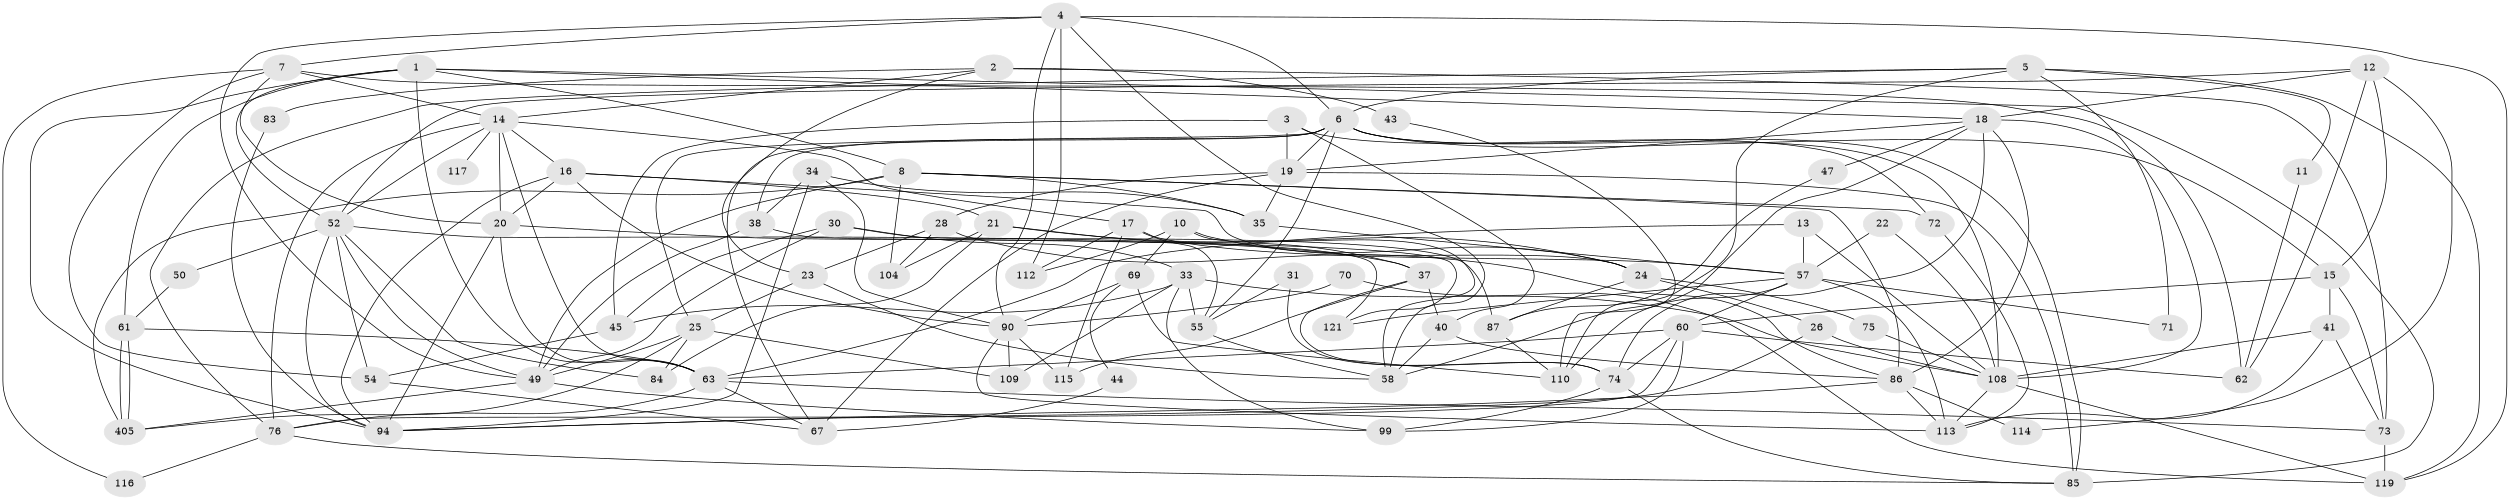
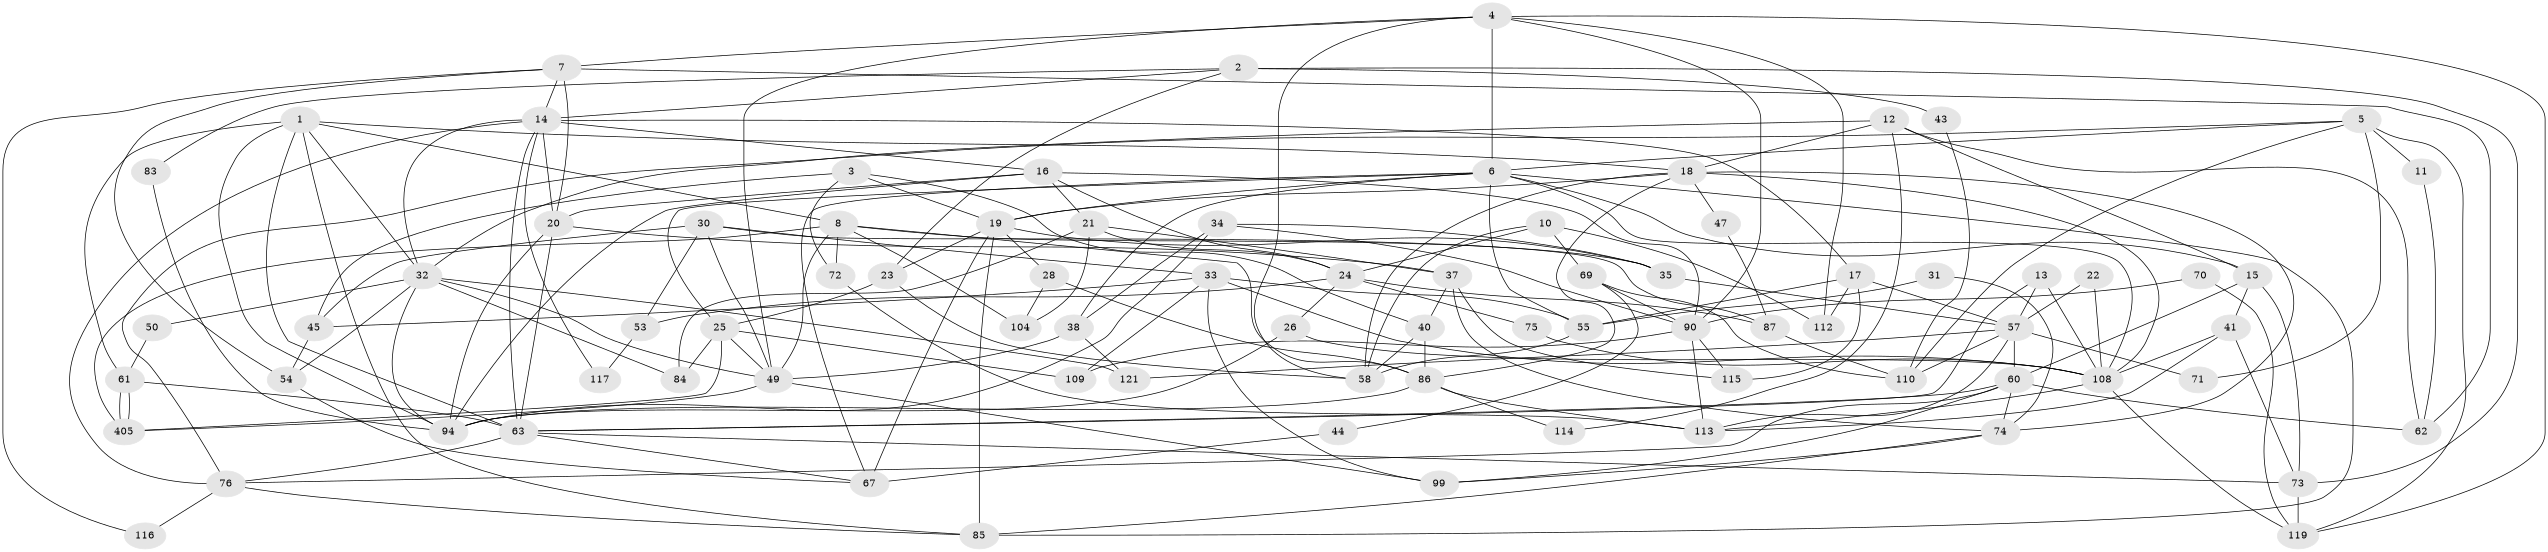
node "52": label "52" -> "32"
edge "28" -- "23": now "19" -- "23"
node "53": added
